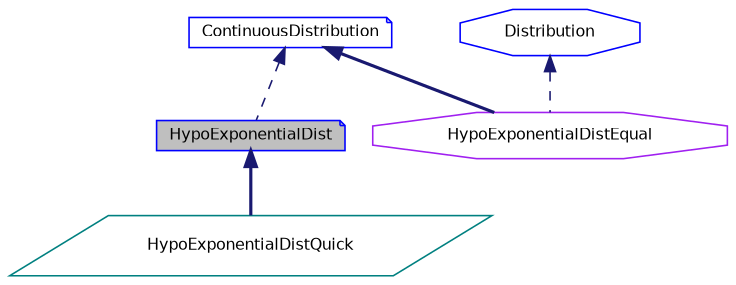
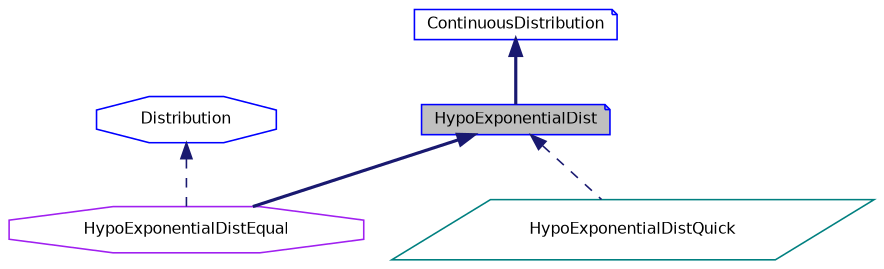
edge "HypoExponentialDistEqual" -> "ContinuousDistribution": now "HypoExponentialDistEqual" -> "HypoExponentialDist"
edge "HypoExponentialDist" -> "ContinuousDistribution": style dashed -> bold
edge "HypoExponentialDistQuick" -> "HypoExponentialDist": style bold -> dashed
